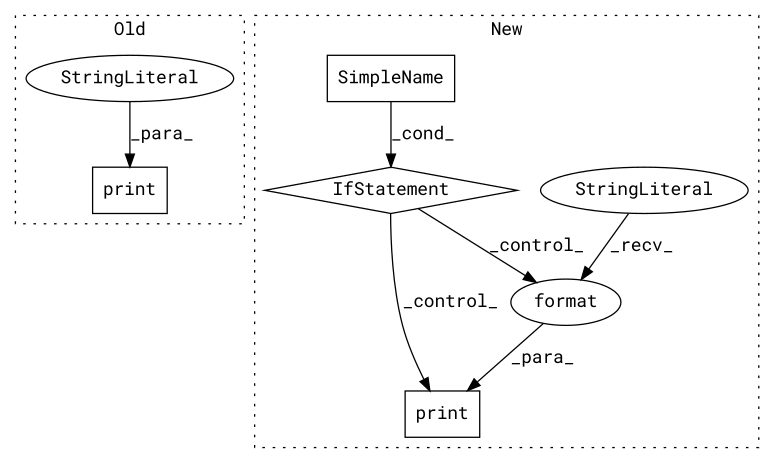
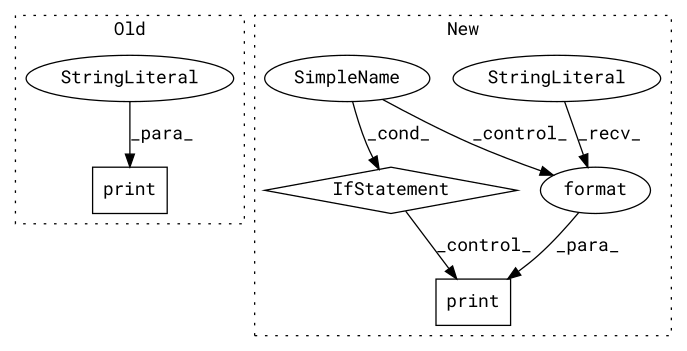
node "SimpleName": shape box -> ellipse
edge "IfStatement" -> "format": now "SimpleName" -> "format"
